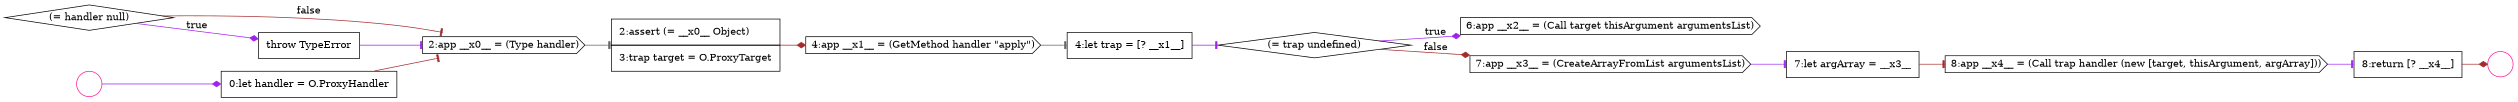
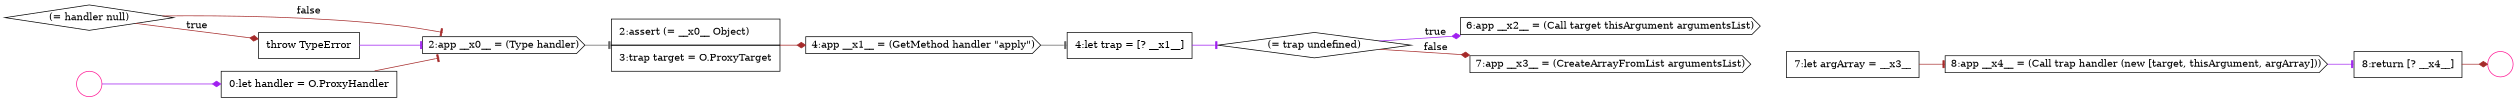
edge "(= handler null)" -> "throw TypeError": color purple -> brown
edge "7:app __x3__ = (CreateArrayFromList argumentsList)" -> "7:let argArray = __x3__": removed
